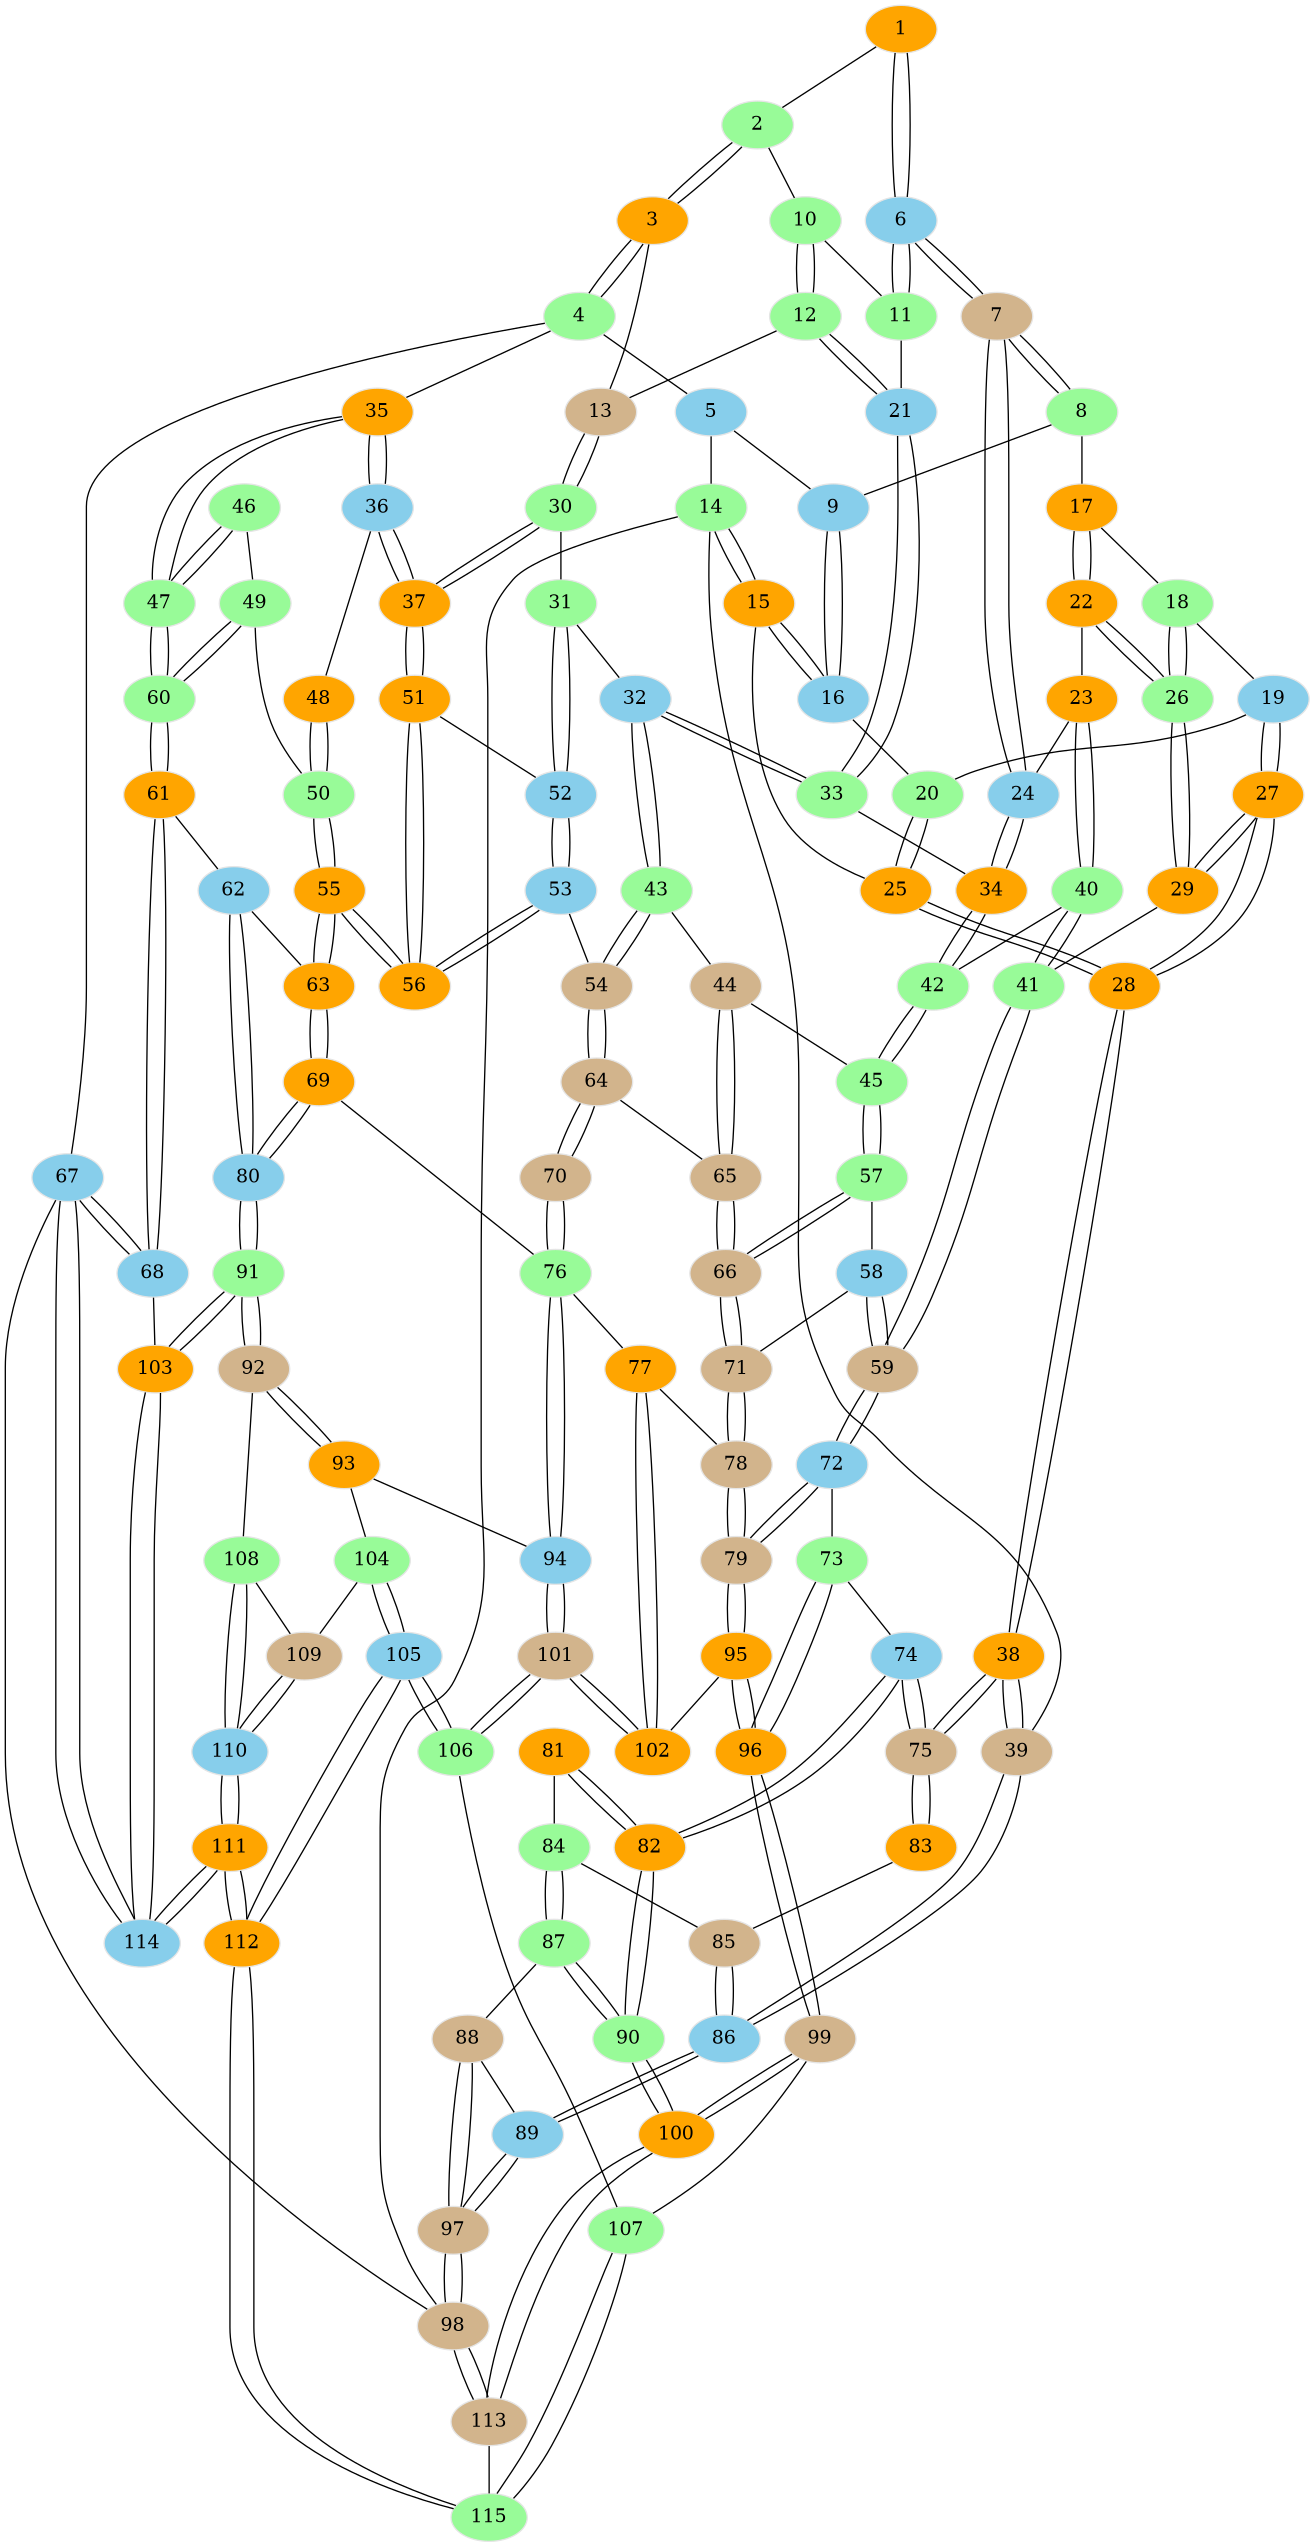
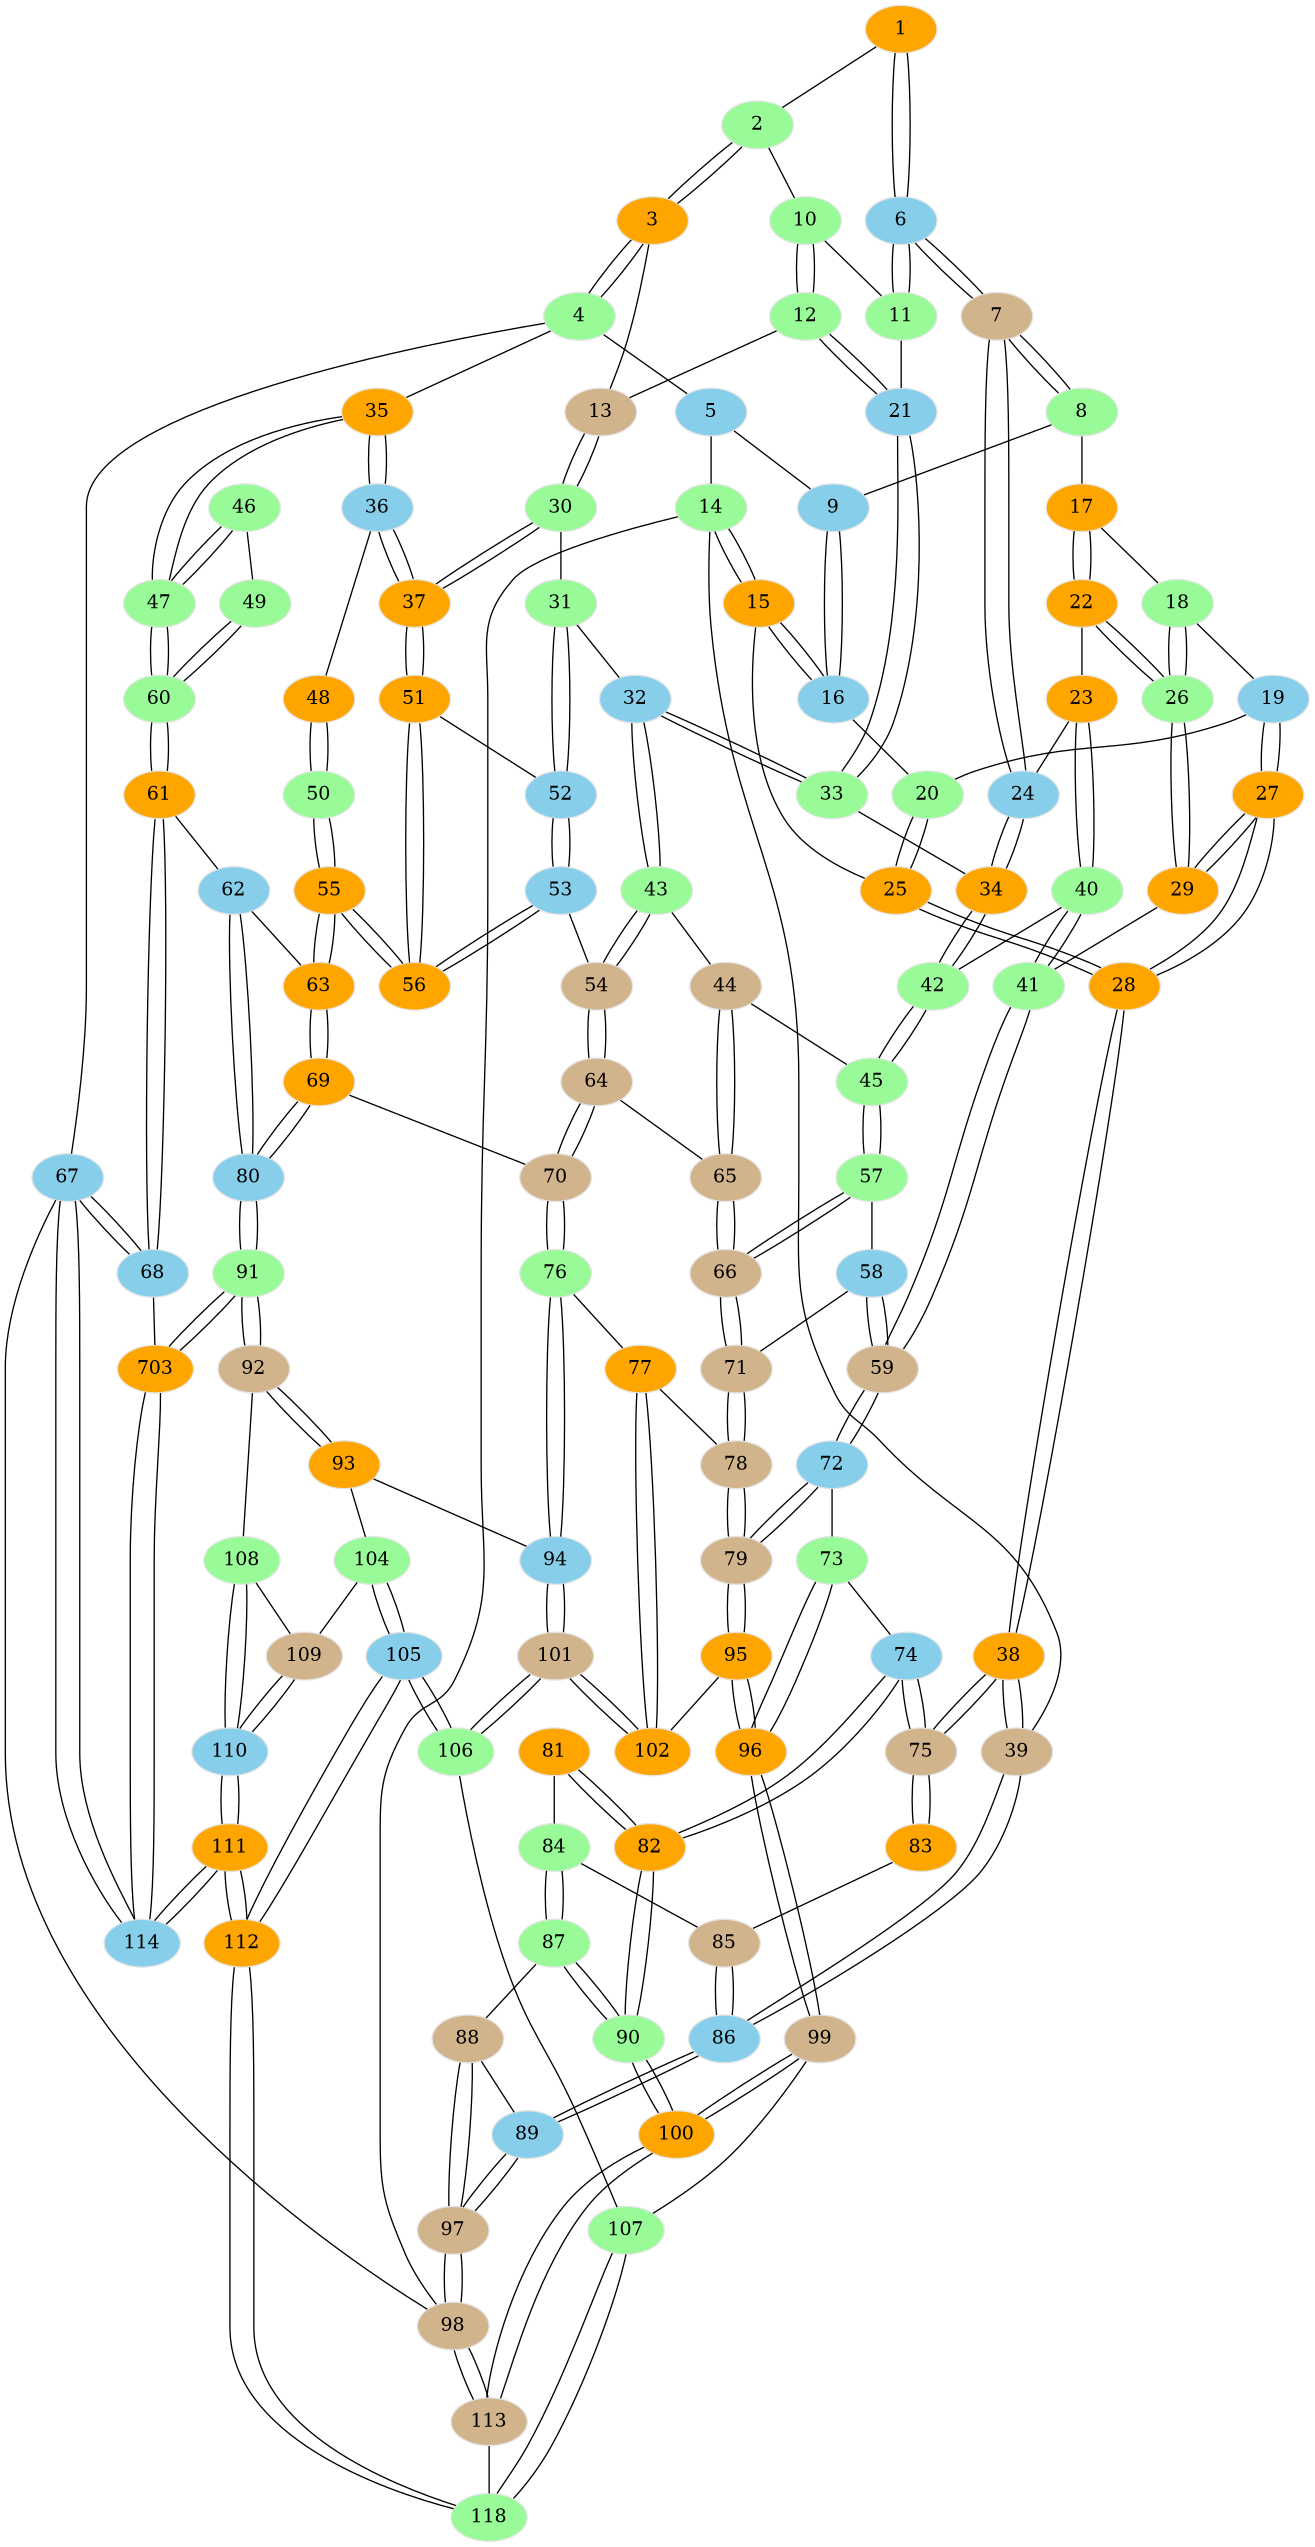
edge "49" -- "50": removed
edge "69" -- "76": now "69" -- "70"
node "103": label "103" -> "703"
node "115": label "115" -> "118"
